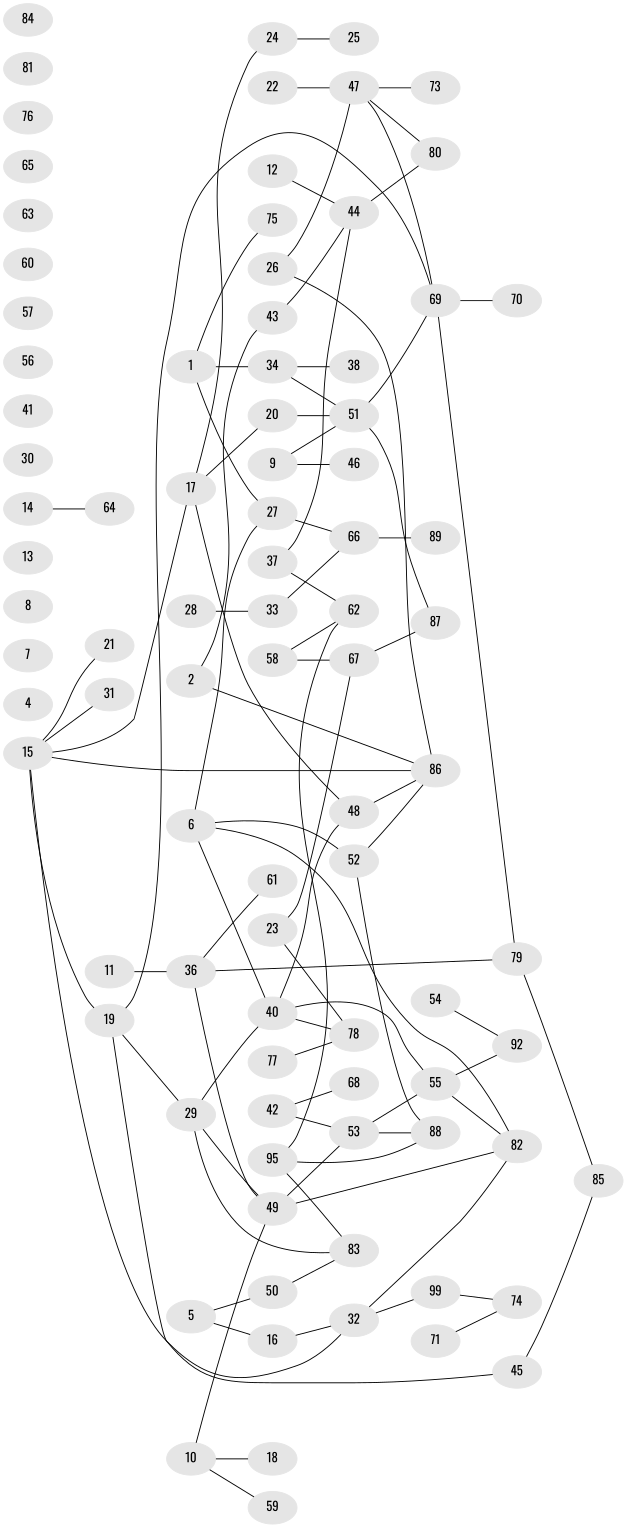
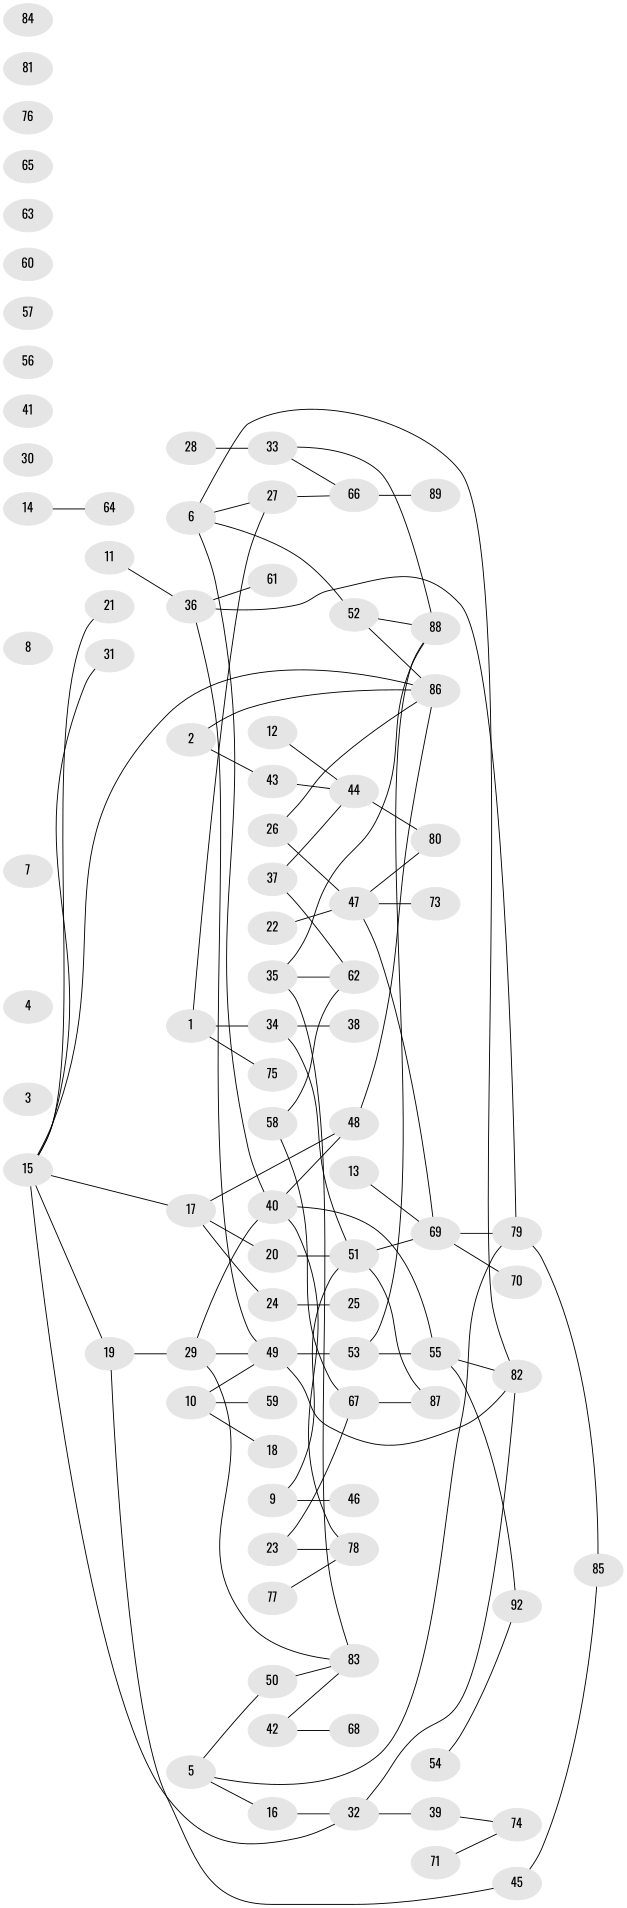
edge "69" -- "19": now "69" -- "13"
edge "33" -- "88": added
node "3": added
edge "42" -- "53": now "42" -- "83"
node "95": label "95" -> "35"
node "99": label "99" -> "39"
edge "79" -- "5": added
